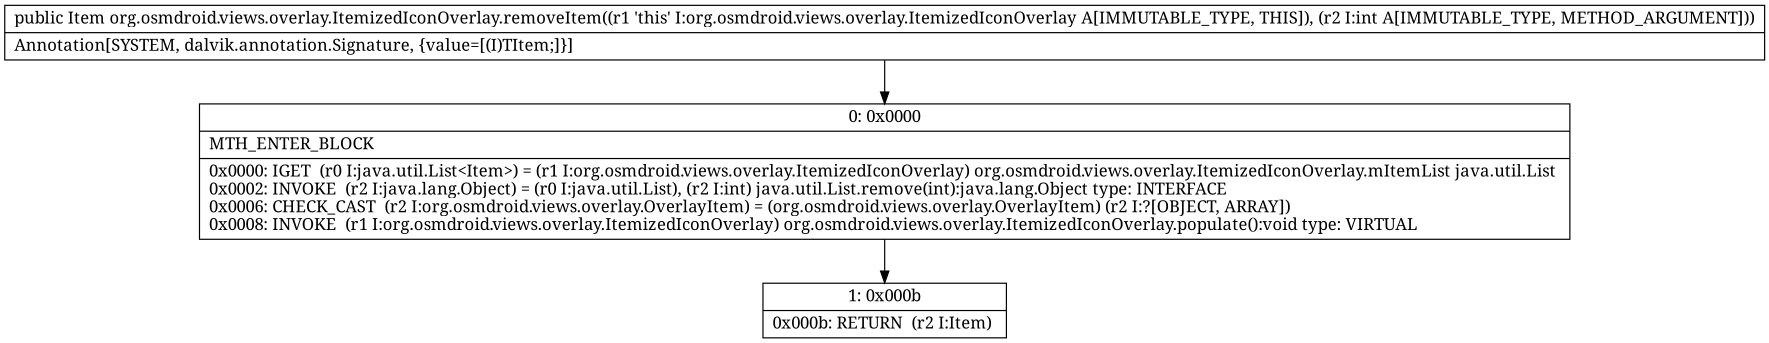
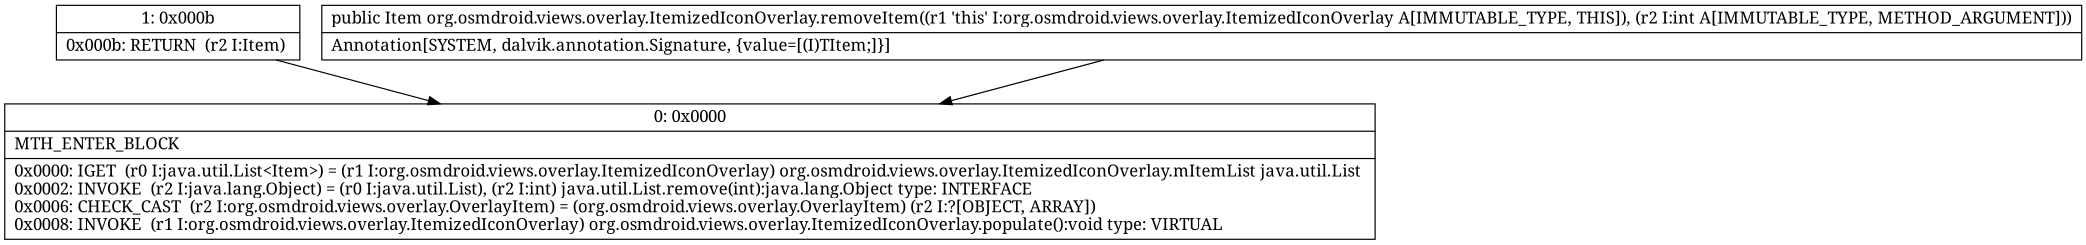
edge "0: 0x0000" -> "1: 0x000b": reversed
